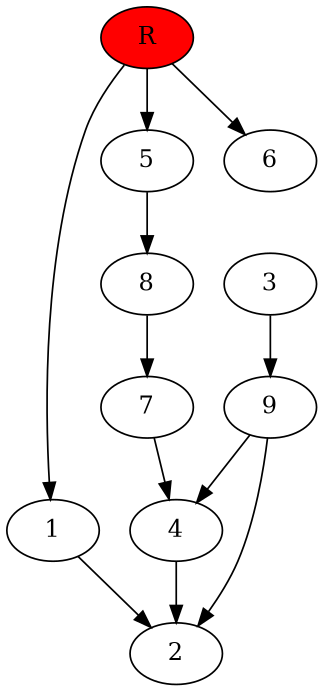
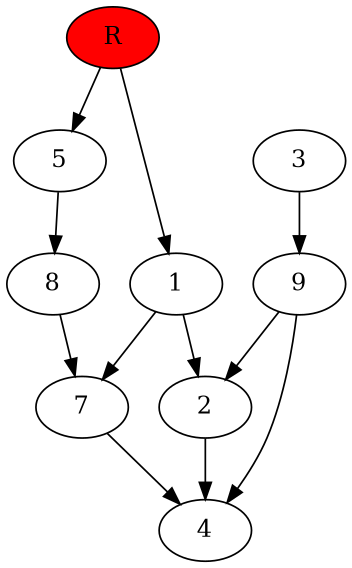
node "6": removed
edge "1" -> "7": added
edge "4" -> "2": reversed
